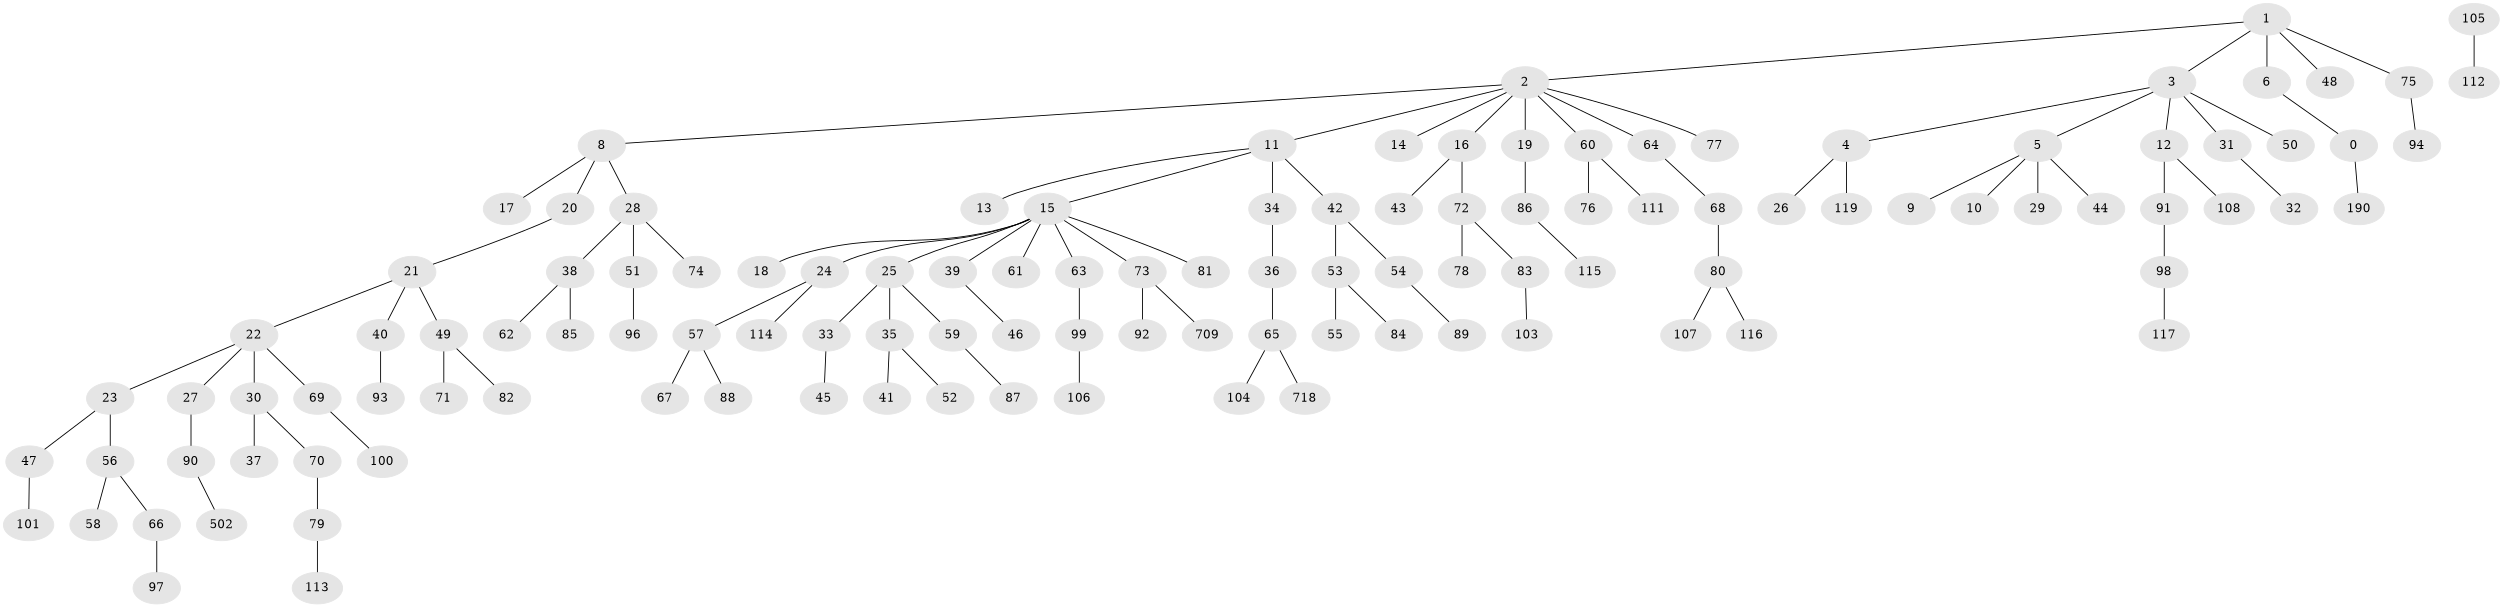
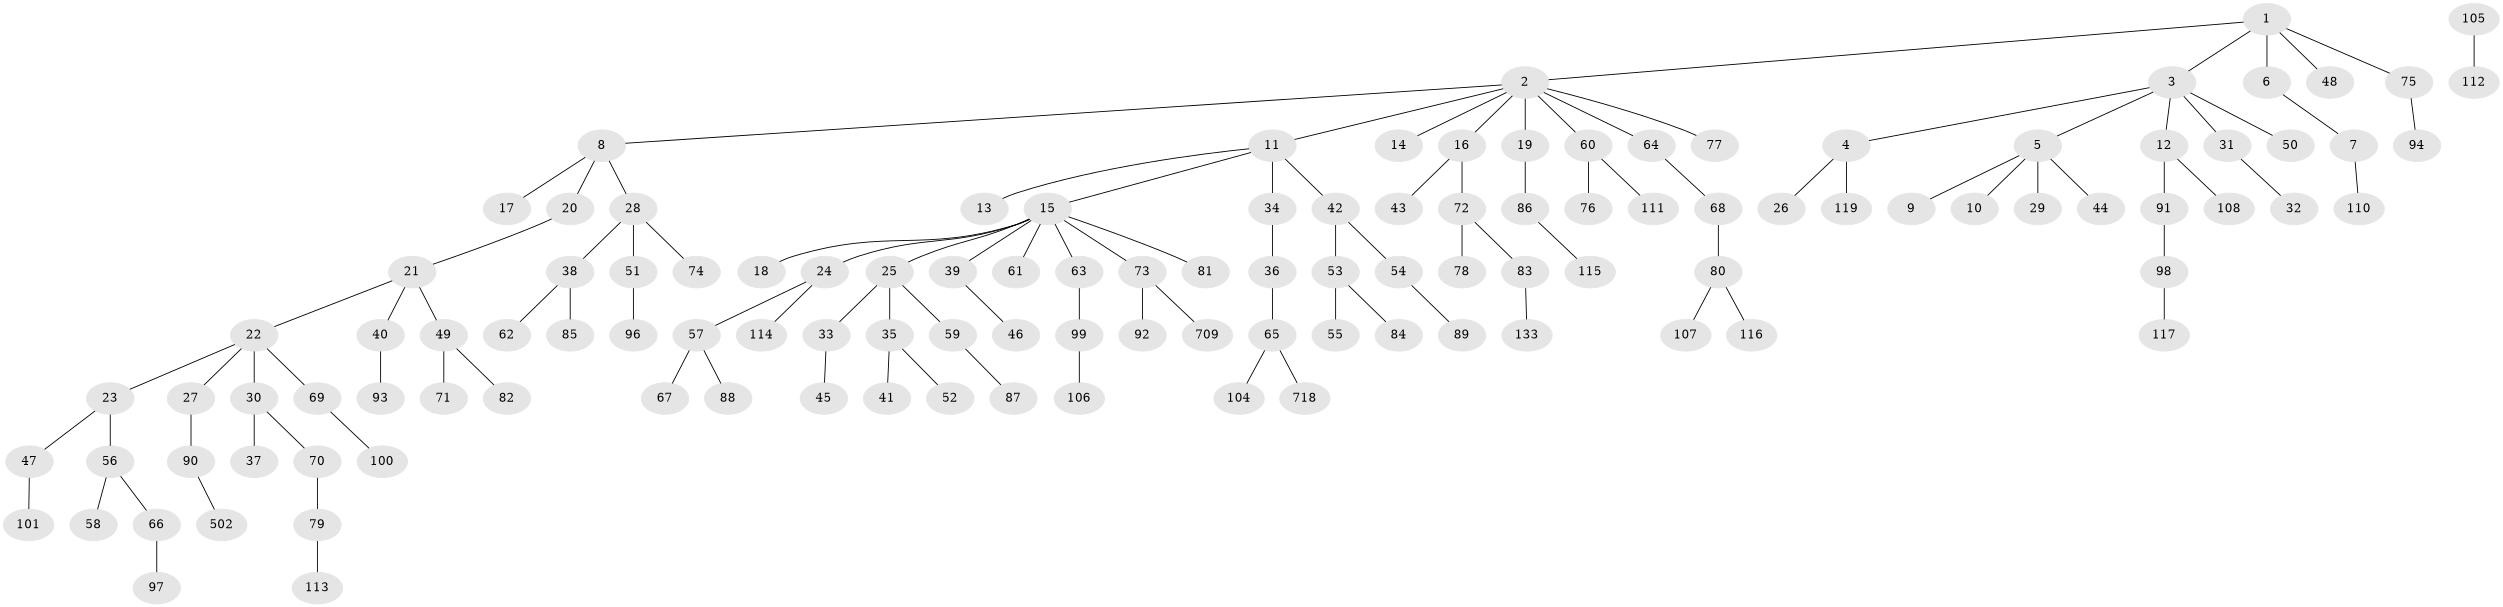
node "0": label "0" -> "7"
node "190": label "190" -> "110"
node "103": label "103" -> "133"
